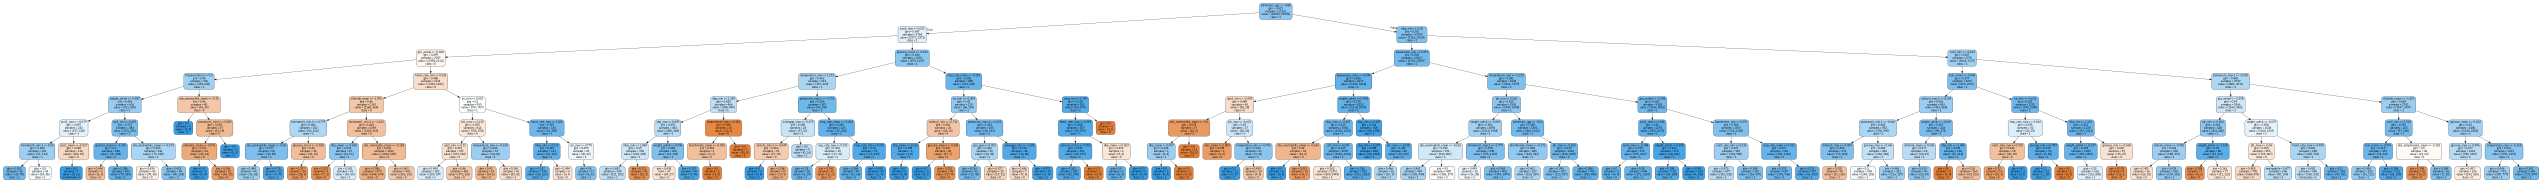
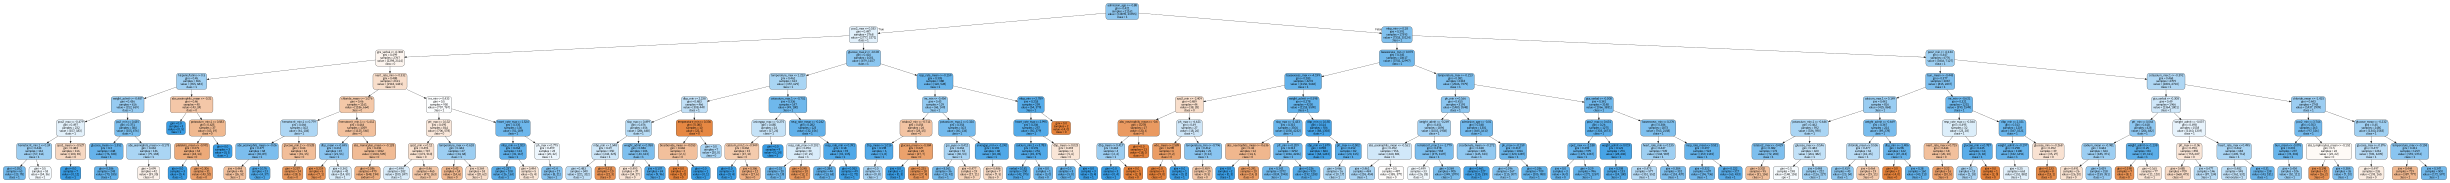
node "gini = 0.0 samples = 7 value = [20, 0] class = 0": fillcolor #e58139 -> #aad5f4
node "gini = 0.0 samples = 9 value = [0, 14] class = 1": fillcolor #b9dcf6 -> #399de5
node "gini = 0.0 samples = 7 value = [0, 11] bicarbonate = 1": label "gini = 0.0 samples = 7 value = [0, 11] bicarbonate = 1" -> "gini = 0.0 samples = 7 value = [0, 11] class = 1"
node "gini = 0.444 samples = 5 value = [6, 3] class = 0": removed
node "gini = 0.403 samples = 94 value = [40, 103] class = 1": removed
node "gini = 0.444 samples = 45 value = [26, 52] class = 1": fillcolor #9ccef2 -> #f2c09c
node "gini = 0.386 samples = 470 value = [548, 194] class = 0": label "gini = 0.386 samples = 470 value = [548, 194] class = 0" -> "gini = 0.386 samples = 470 value = [548, 194] sodium = 0"
node "gini = 0.462 samples = 542 value = [556, 315] class = 0": removed
node "gini = 0.493 heart = 37 value = [34, 27] class = 0": label "gini = 0.493 heart = 37 value = [34, 27] class = 0" -> "gini = 0.493 samples = 37 value = [34, 27] class = 0"
node "gini = 0.0 samples = 1 value = [0, 1] class = 1": added
node "gini = 0.0 samples = 5 value = [0, 8] class = 1": fillcolor #399de5 -> #a9d4f4
node "gini = 0.073 samples = 41 value = [3, 76] class = 1": removed
node "gini = 0.181 samples = 250 value = [42, 375] class = 1": label "gini = 0.181 samples = 250 value = [42, 375] class = 1" -> "verbal = 0.181 samples = 250 value = [42, 375] class = 1"
node "gini = 0.0 samples = 1 value = [3, 0] class = 0": fillcolor #e58139 -> #6eb7ec
node "gini = 0.0 samples = 5 value = [9, 0] class = 0": added
node "gini = 0.0 samples = 1 value = [0, 2] class = 1": added
node "gini = 0.0 samples = 11 value = [0, 17] class = 1": removed
node "gini = 0.342 samples = 2372 value = [824, 2943] class = 1": fillcolor #fae6d7 -> #70b8ec
node "gini = 0.461 samples = 227 value = [135, 239] class = 1": fillcolor #a9d4f4 -> #44a2e6
node "gini = 0.034 samples = 143 value = [4, 226] class = 1": removed
node "gini = 0.5 samples = 198 value = [148, 155] class = 1": label "gini = 0.5 samples = 198 value = [148, 155] class = 1" -> "gini = 0.5 samples = 198 value = [148, 155] spo = 1"
node "gini = 0.464 samples = 19 value = [19, 11] class = 0": added
node "gini = 0.28 samples = 160 value = [43, 213] class = 1": fillcolor #f2c09c -> #61b1ea
node "gini = 0.0 samples = 2 value = [0, 5] class = 1": removed
node "gini = 0.1 samples = 13 value = [1, 18] class = 1": fillcolor #44a2e6 -> #a9d4f4
node "eosinophils = 0.477 samples = 146 value = [87, 134] class = 1": label "eosinophils = 0.477 samples = 146 value = [87, 134] class = 1" -> "gini = 0.477 samples = 146 value = [87, 134] class = 1"
node "gini = 0.184 samples = 131 value = [22, 193] class = 1": removed
node "gini = 0.444 samples = 719 value = [387, 777] class = 1": fillcolor #9ccef2 -> #f0b78e
